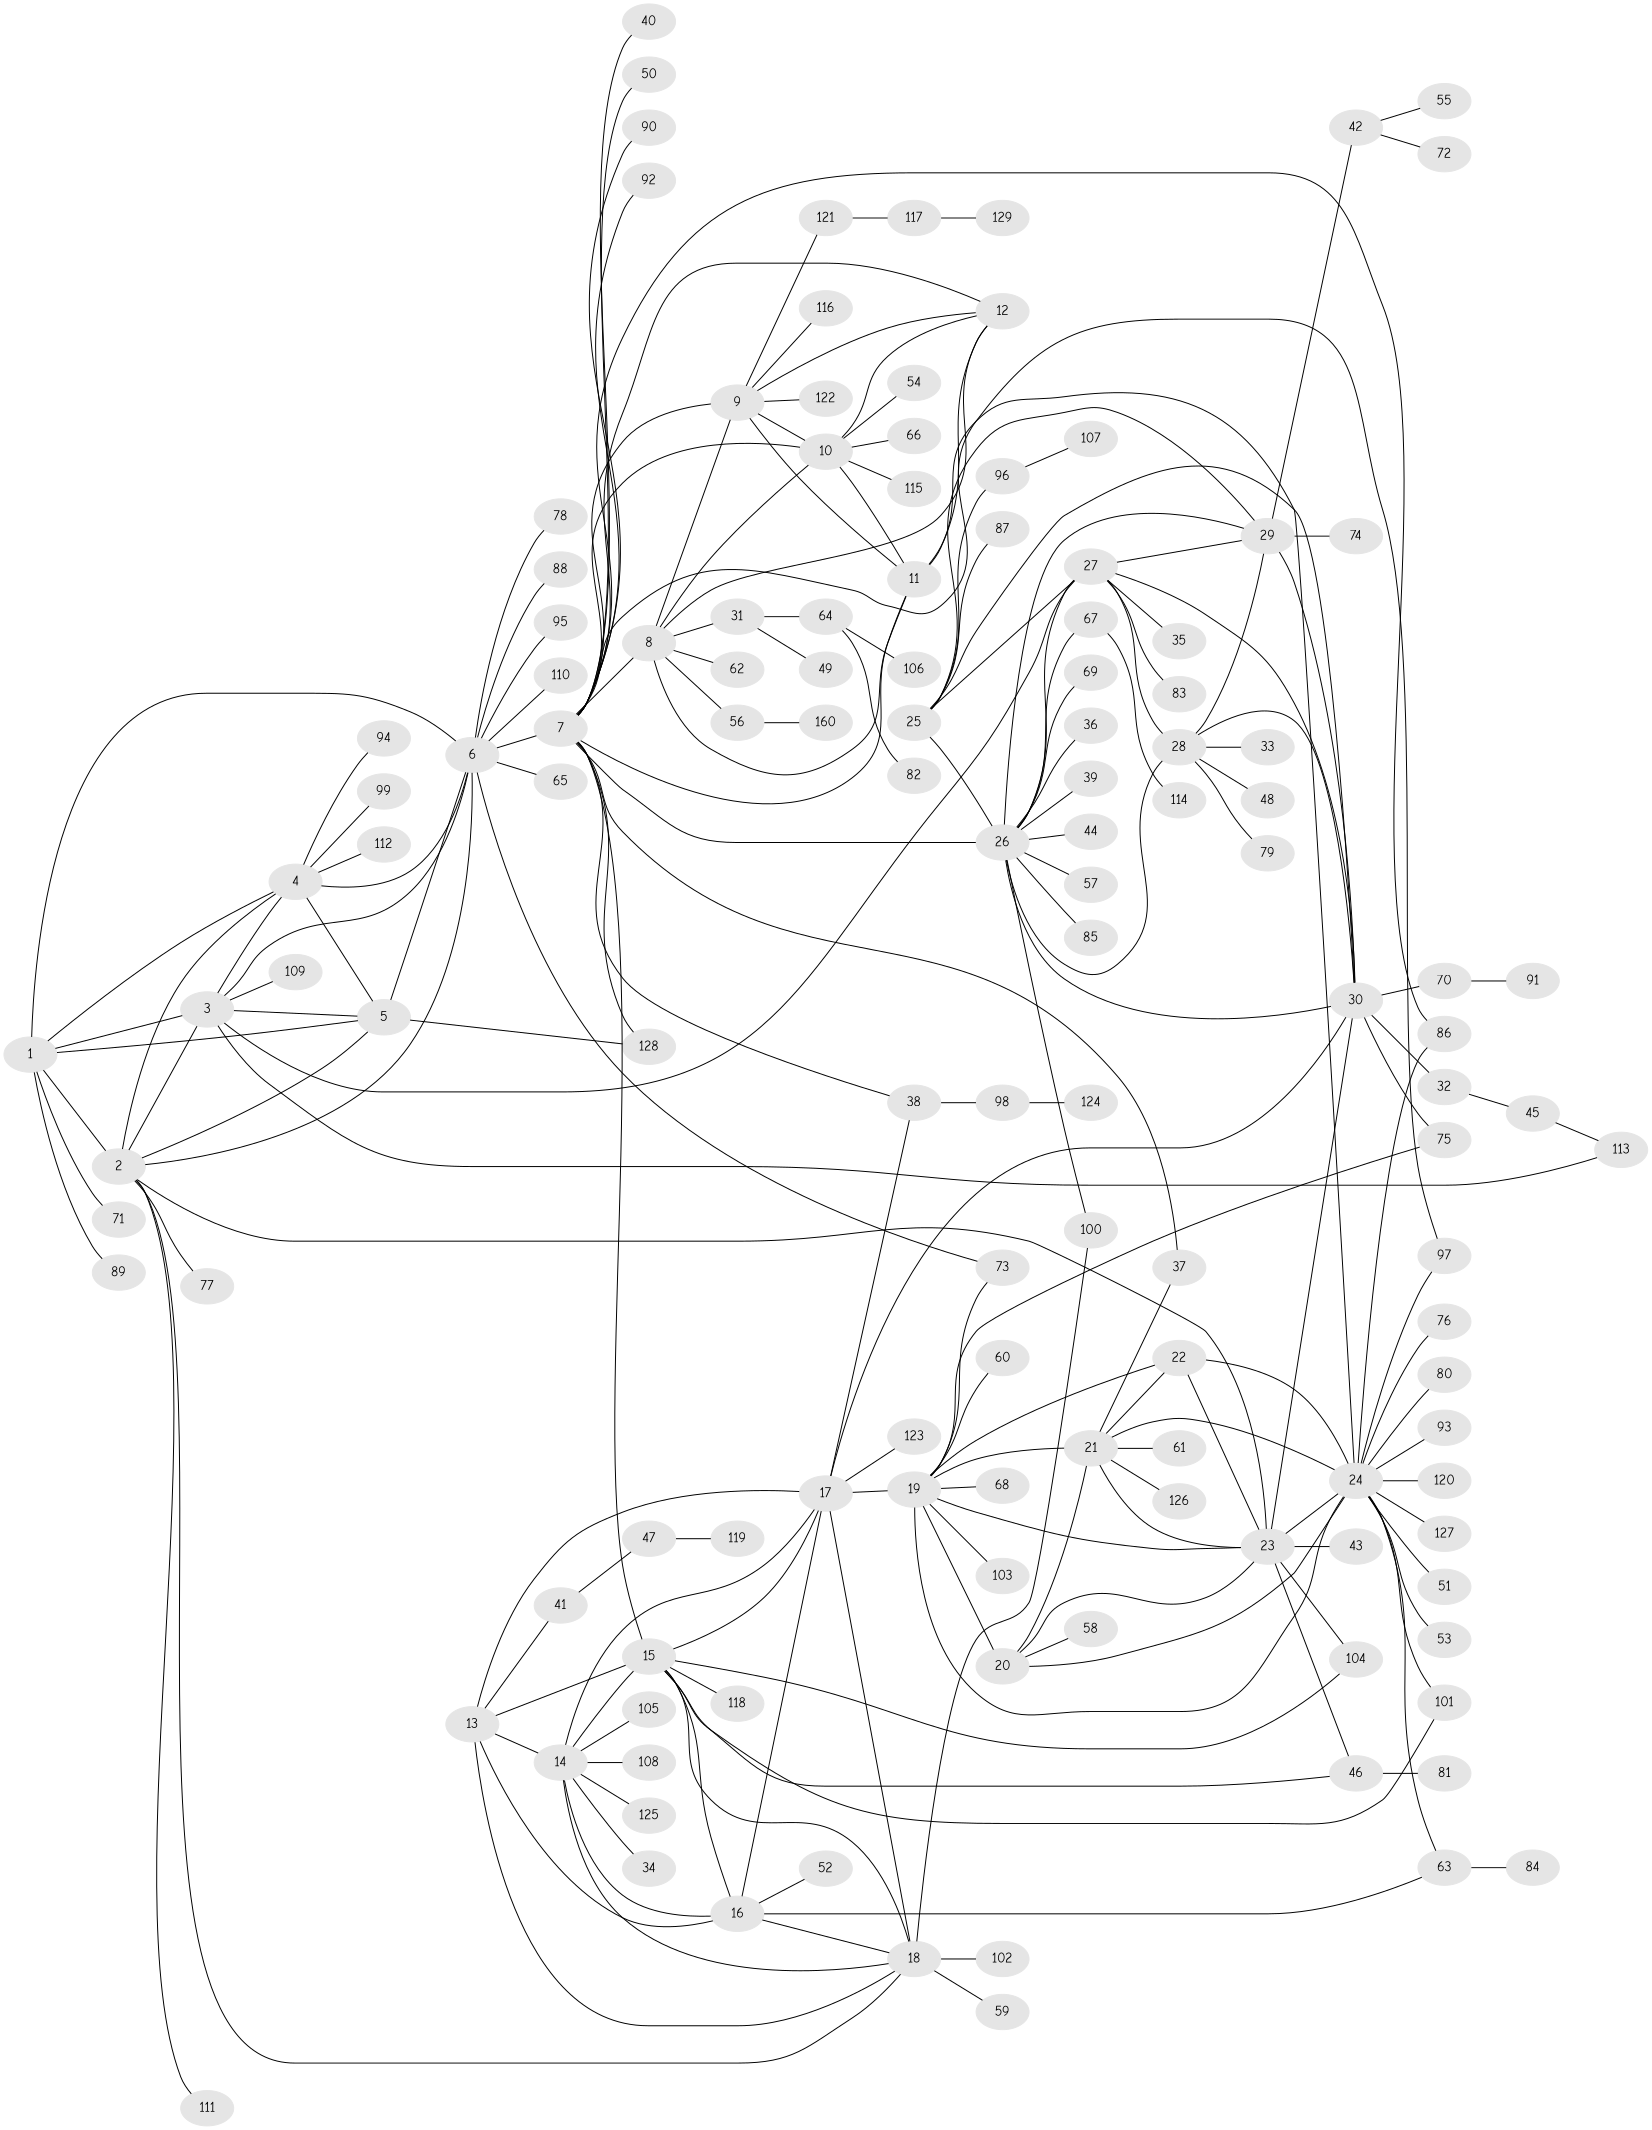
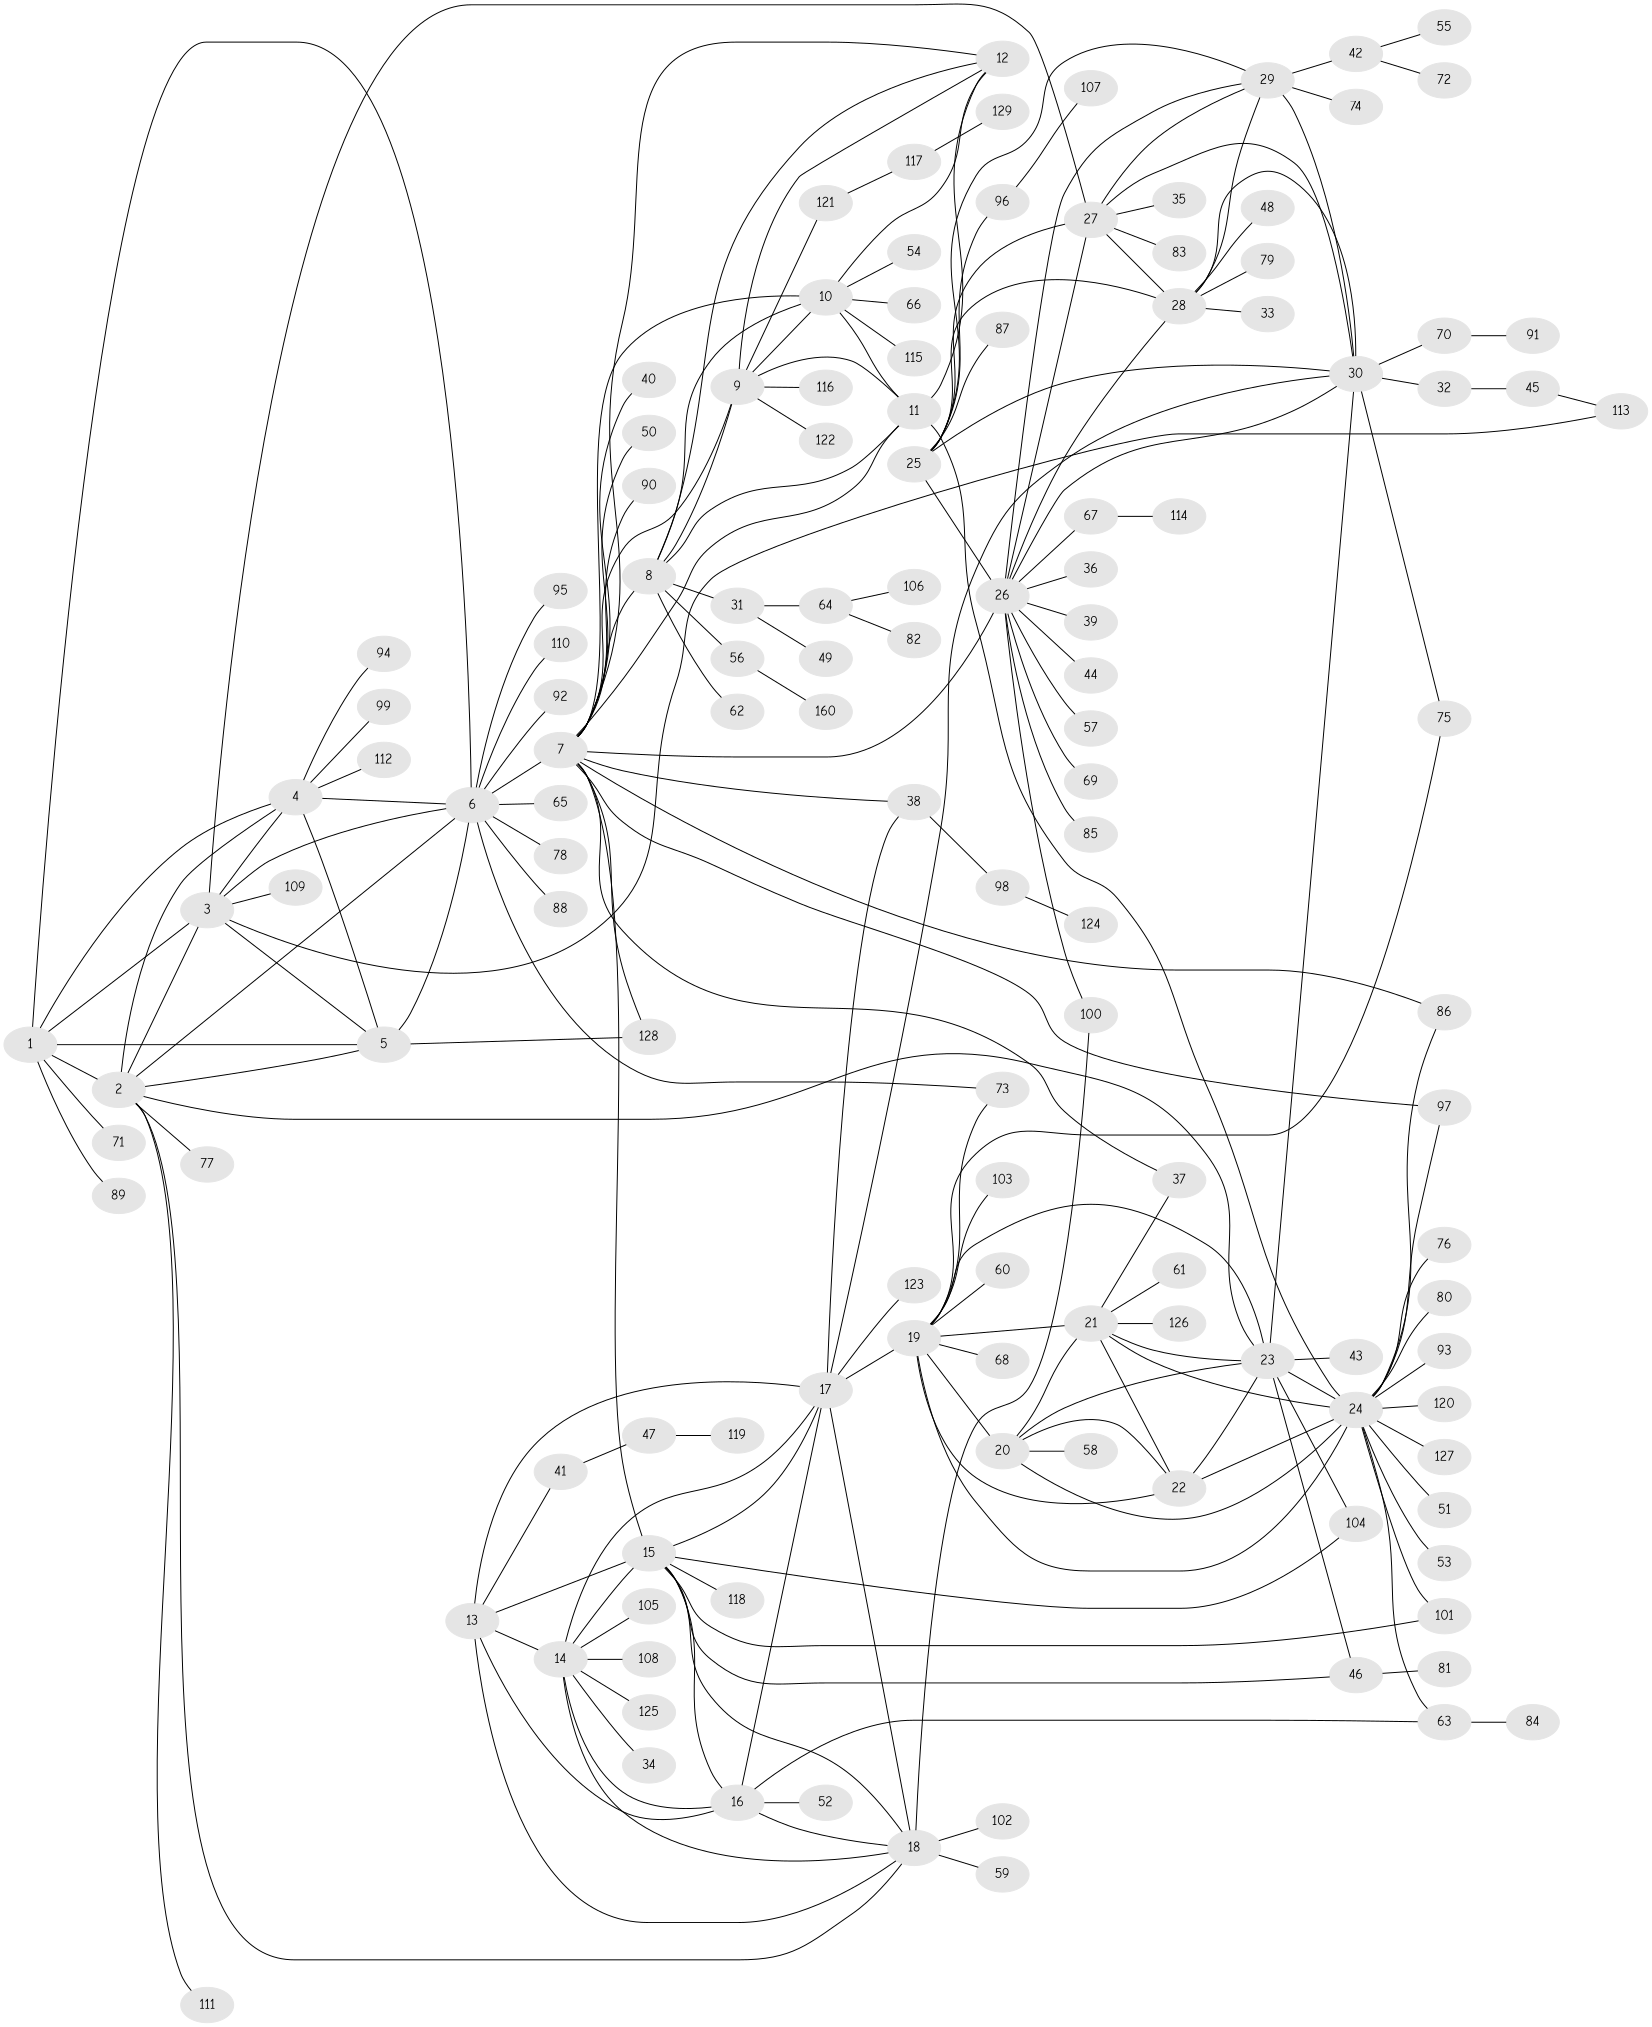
edge "28" -- "25": added
edge "92" -- "7": now "92" -- "6"
edge "20" -- "22": added
